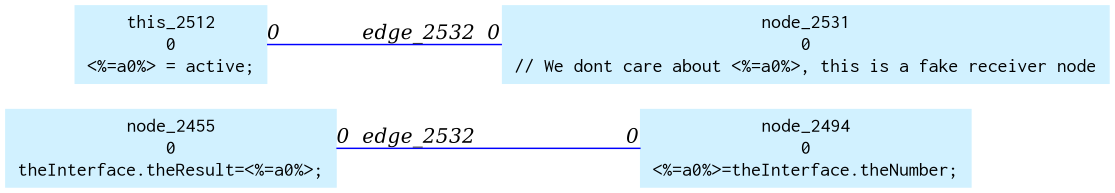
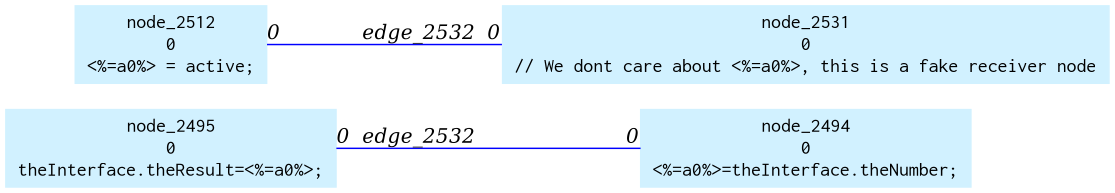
node "this_2512 0 <%=a0%> = active;": label "this_2512 0 <%=a0%> = active;" -> "node_2512 0 <%=a0%> = active;"
node "node_2455 0 theInterface.theResult=<%=a0%>;": label "node_2455 0 theInterface.theResult=<%=a0%>;" -> "node_2495 0 theInterface.theResult=<%=a0%>;"
